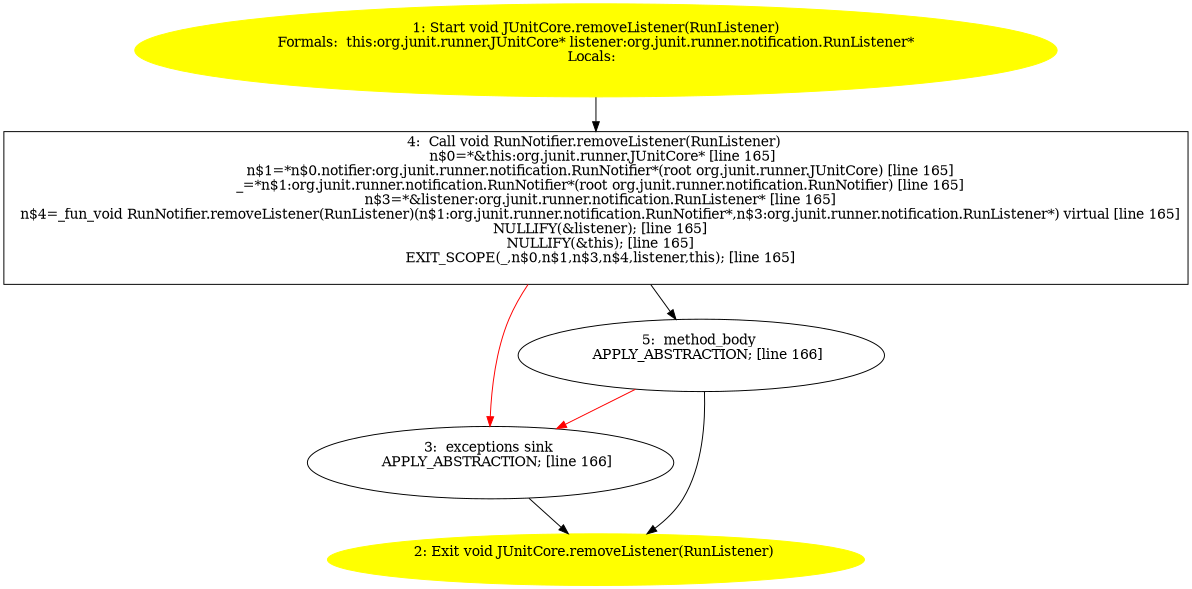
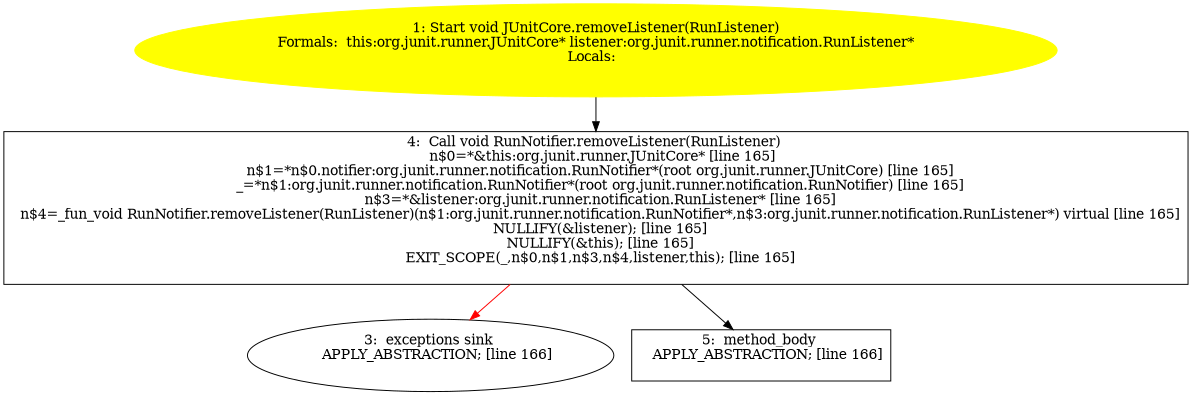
node "5:  method_body APPLY_ABSTRACTION; [line 166]": shape ellipse -> box
edge "5:  method_body APPLY_ABSTRACTION; [line 166]" -> "3:  exceptions sink APPLY_ABSTRACTION; [line 166]": removed
node "2: Exit void JUnitCore.removeListener(RunListener)": removed
